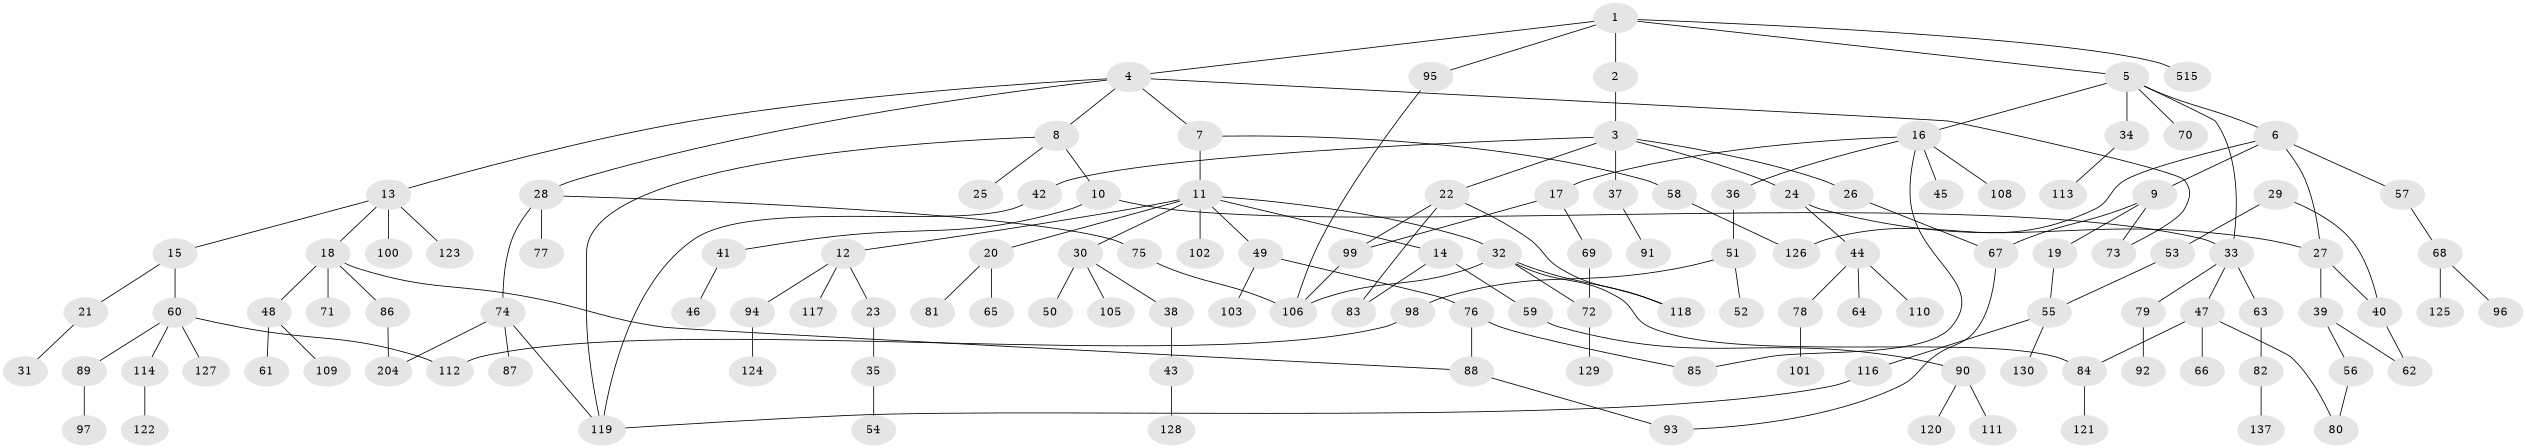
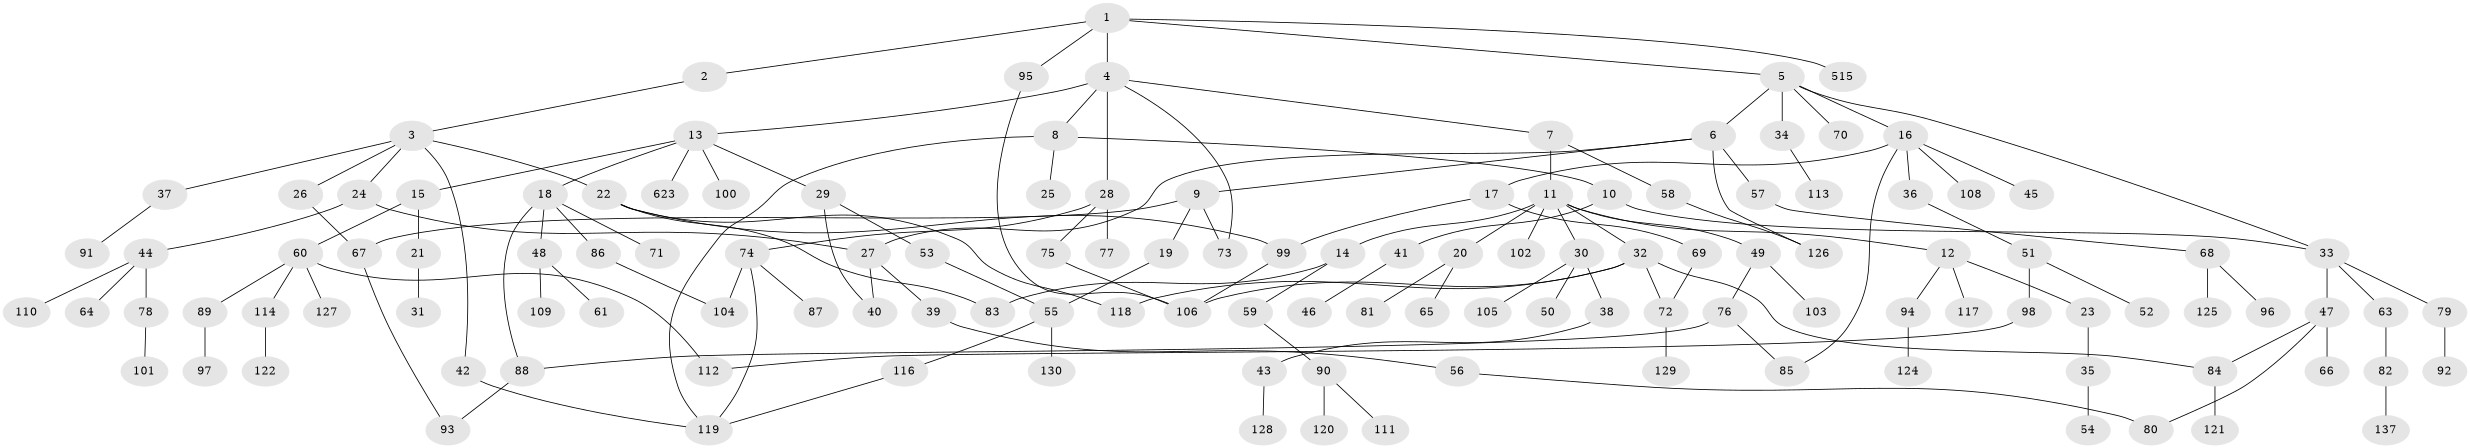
edge "13" -- "29": added
node "123": label "123" -> "623"
node "204": label "204" -> "104"
node "62": removed
